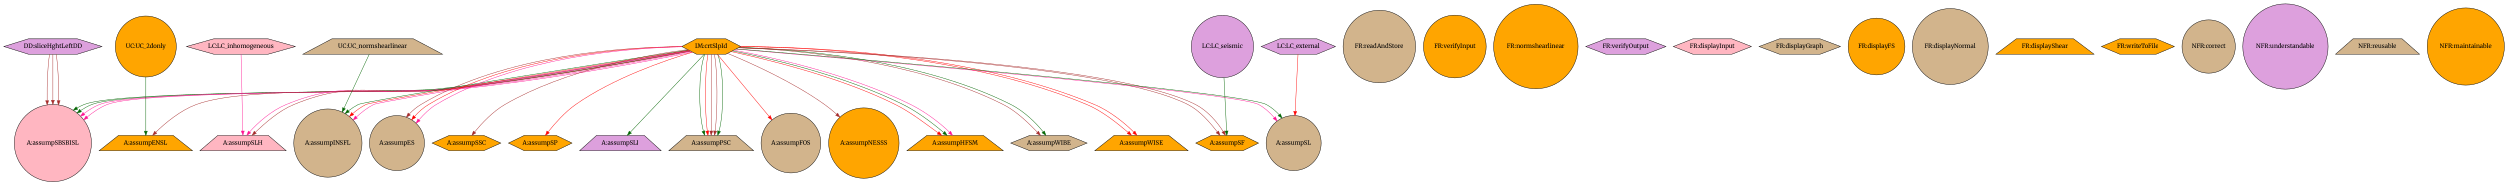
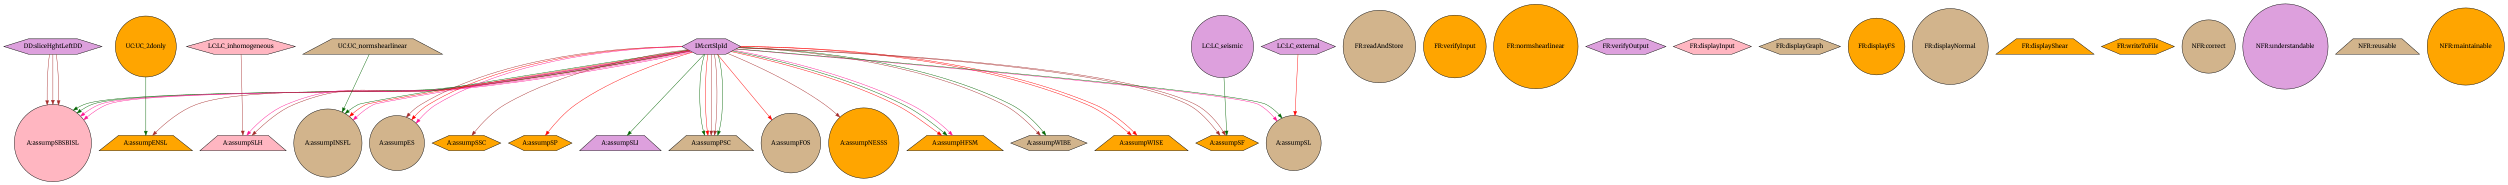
node "IM:crtSlpId": fillcolor orange -> plum
edge "LC:LC_inhomogeneous" -> "A:assumpSLH": color deeppink -> brown
